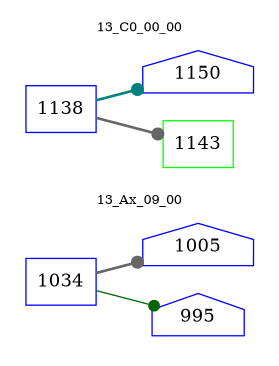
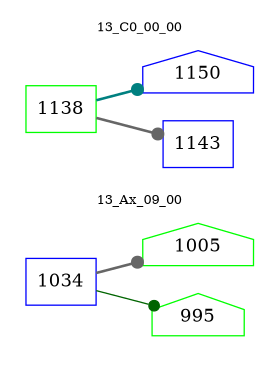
node "1138": color blue -> green
node "1143": color green -> blue
node "1005": color blue -> green
node "995": color blue -> green
